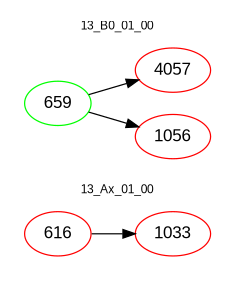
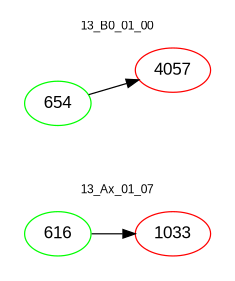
node "659": label "659" -> "654"
node "1056": removed
cluster "13_Ax_01_00": label "13_Ax_01_00" -> "13_Ax_01_07"
node "616": color red -> green
